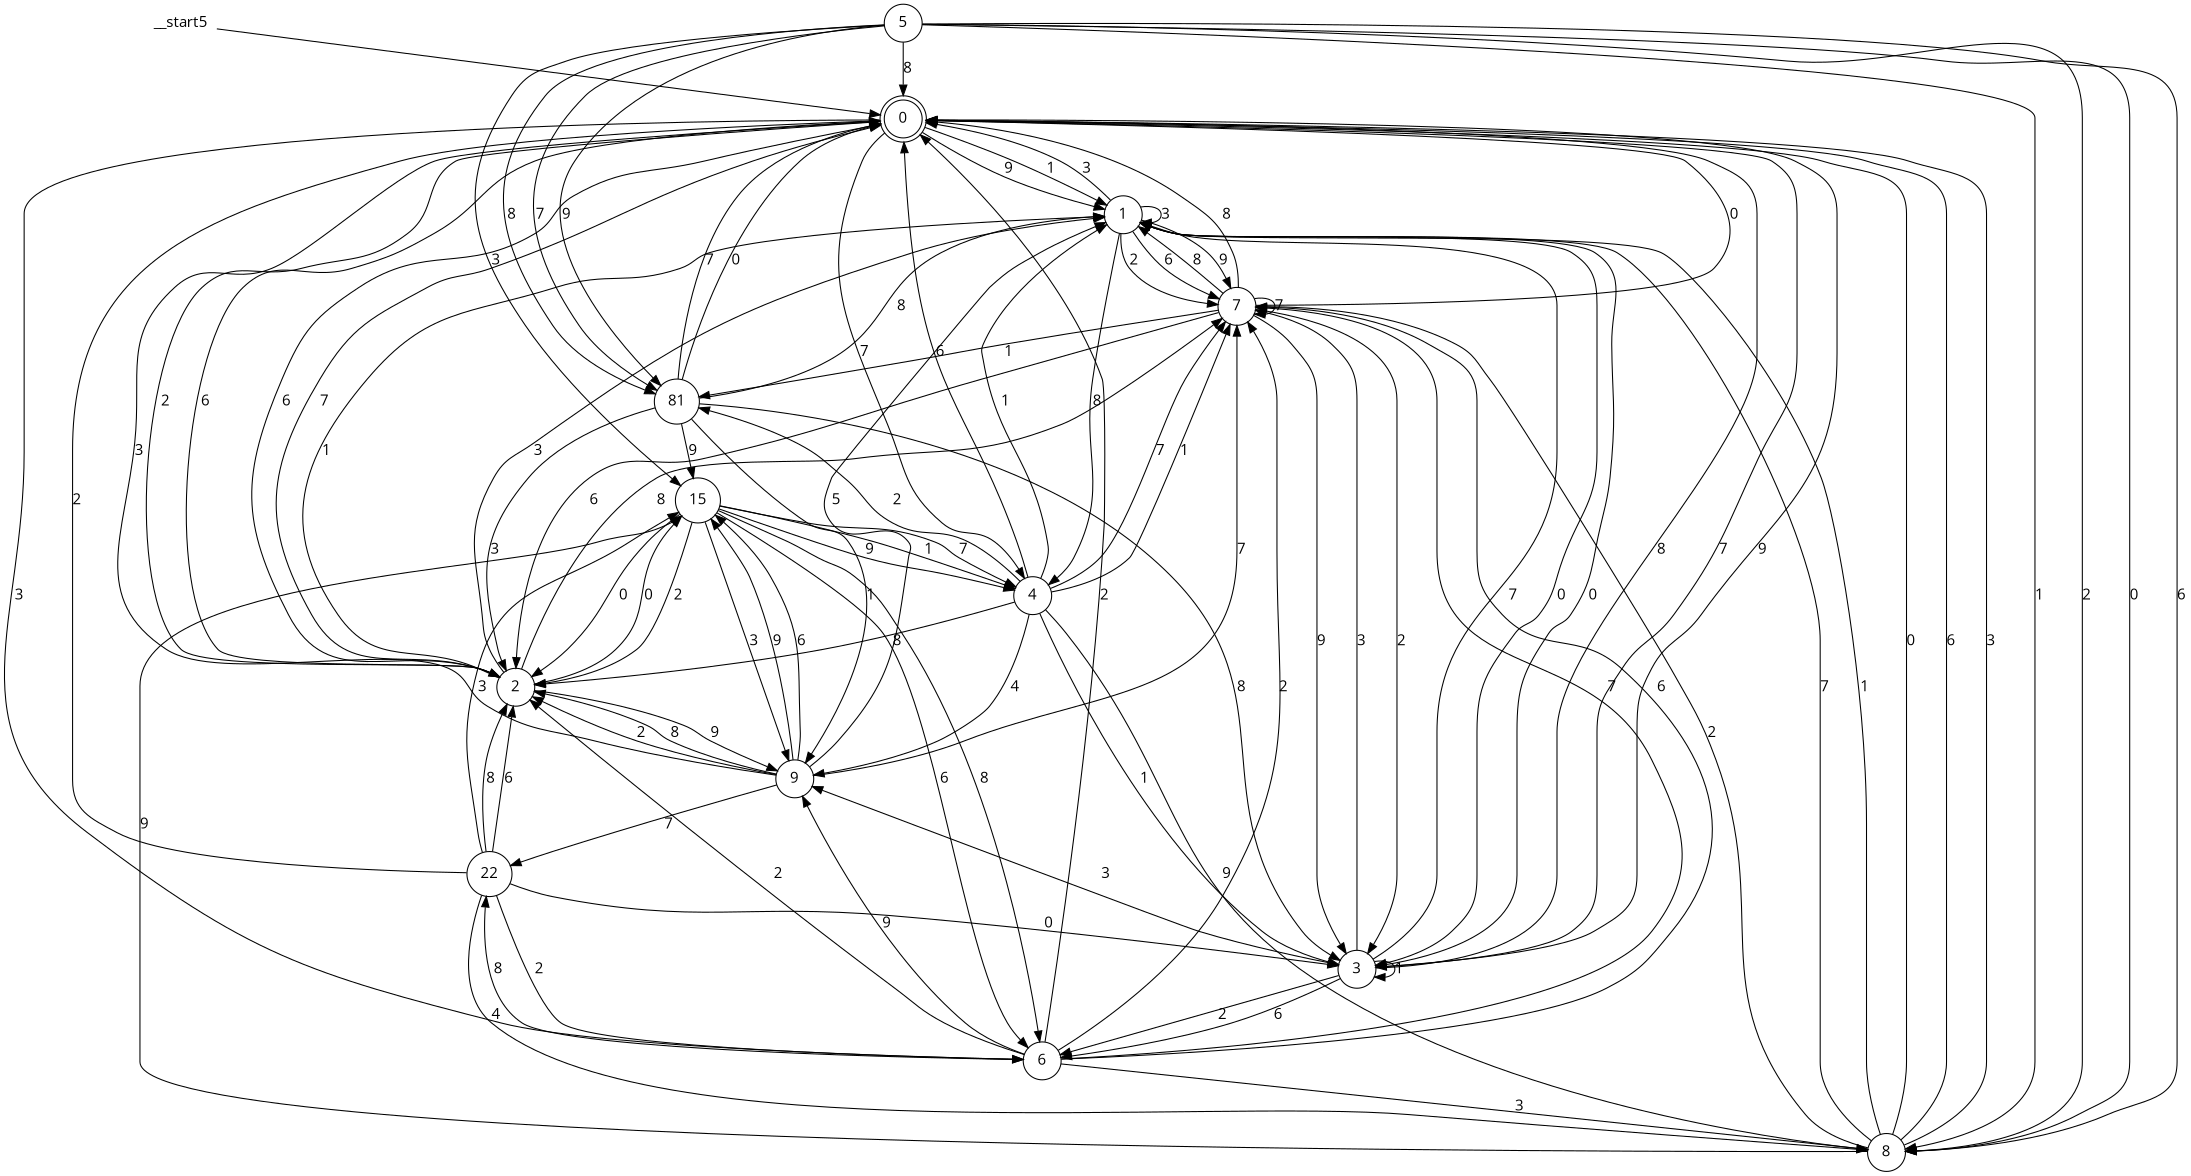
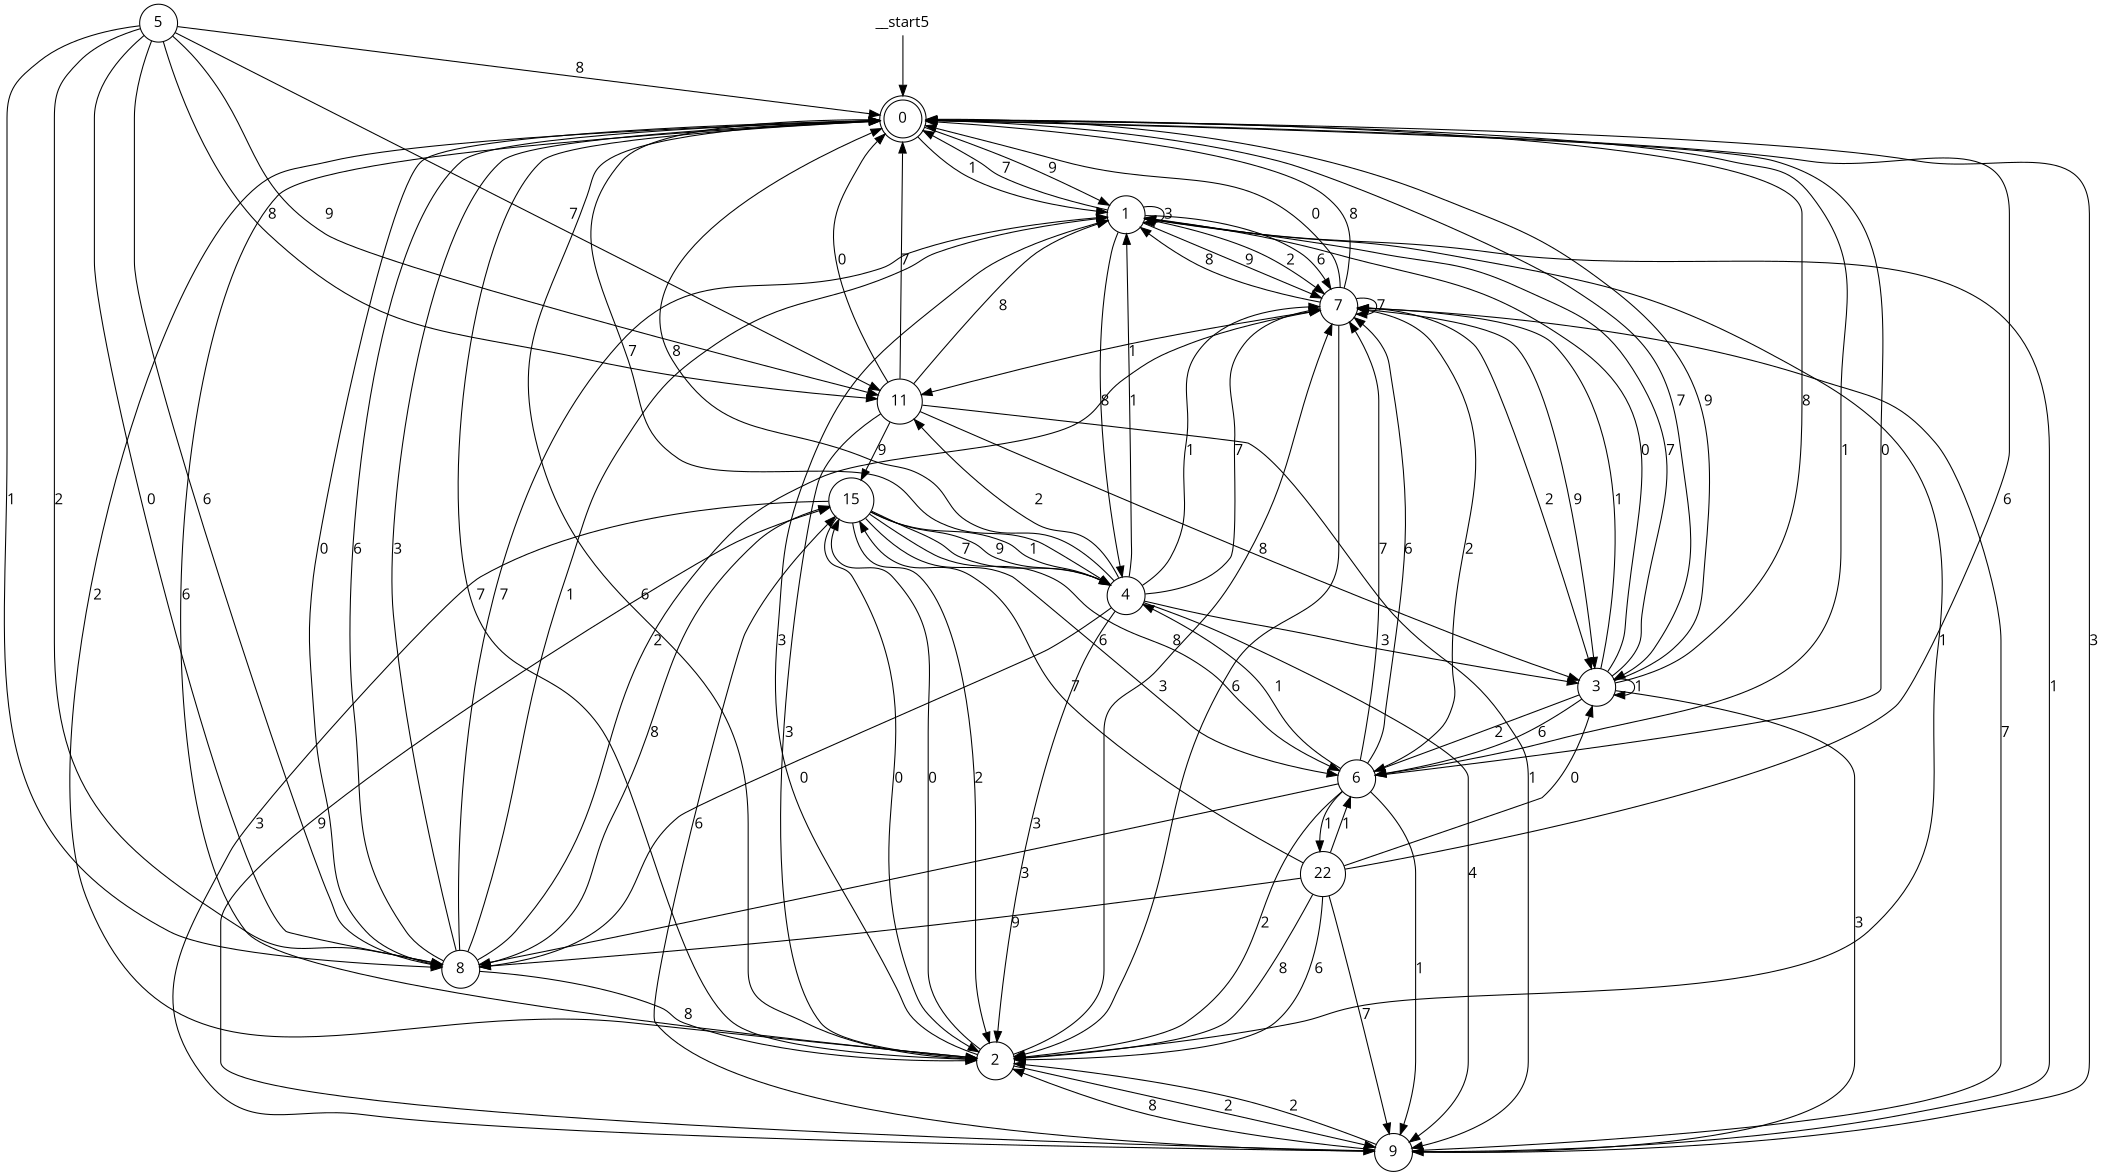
edge "5" -> "15": removed, label "3"
edge "1" -> "0": label "3" -> "7"
edge "4" -> "0": label "6" -> "8"
node "81": label "81" -> "11"
edge "1" -> "3": removed, label "0"
edge "22" -> "0": label "2" -> "6"
edge "2" -> "7": label "8" -> "3"
edge "9" -> "1": label "5" -> "1"
edge "0" -> "6": label "3" -> "1"
edge "6" -> "0": label "2" -> "0"
edge "4" -> "2": label "8" -> "3"
edge "3" -> "7": label "3" -> "1"
edge "6" -> "4": added, label "1"
edge "22" -> "15": label "3" -> "7"
edge "2" -> "9": label "9" -> "2"
edge "4" -> "3": label "1" -> "3"
edge "9" -> "22": reversed
edge "8" -> "15": label "9" -> "8"
edge "4" -> "8": label "9" -> "0"
edge "6" -> "9": label "9" -> "1"
edge "6" -> "22": label "8" -> "1"
edge "22" -> "6": label "2" -> "1"
edge "22" -> "8": label "4" -> "9"
edge "8" -> "2": added, label "8"
